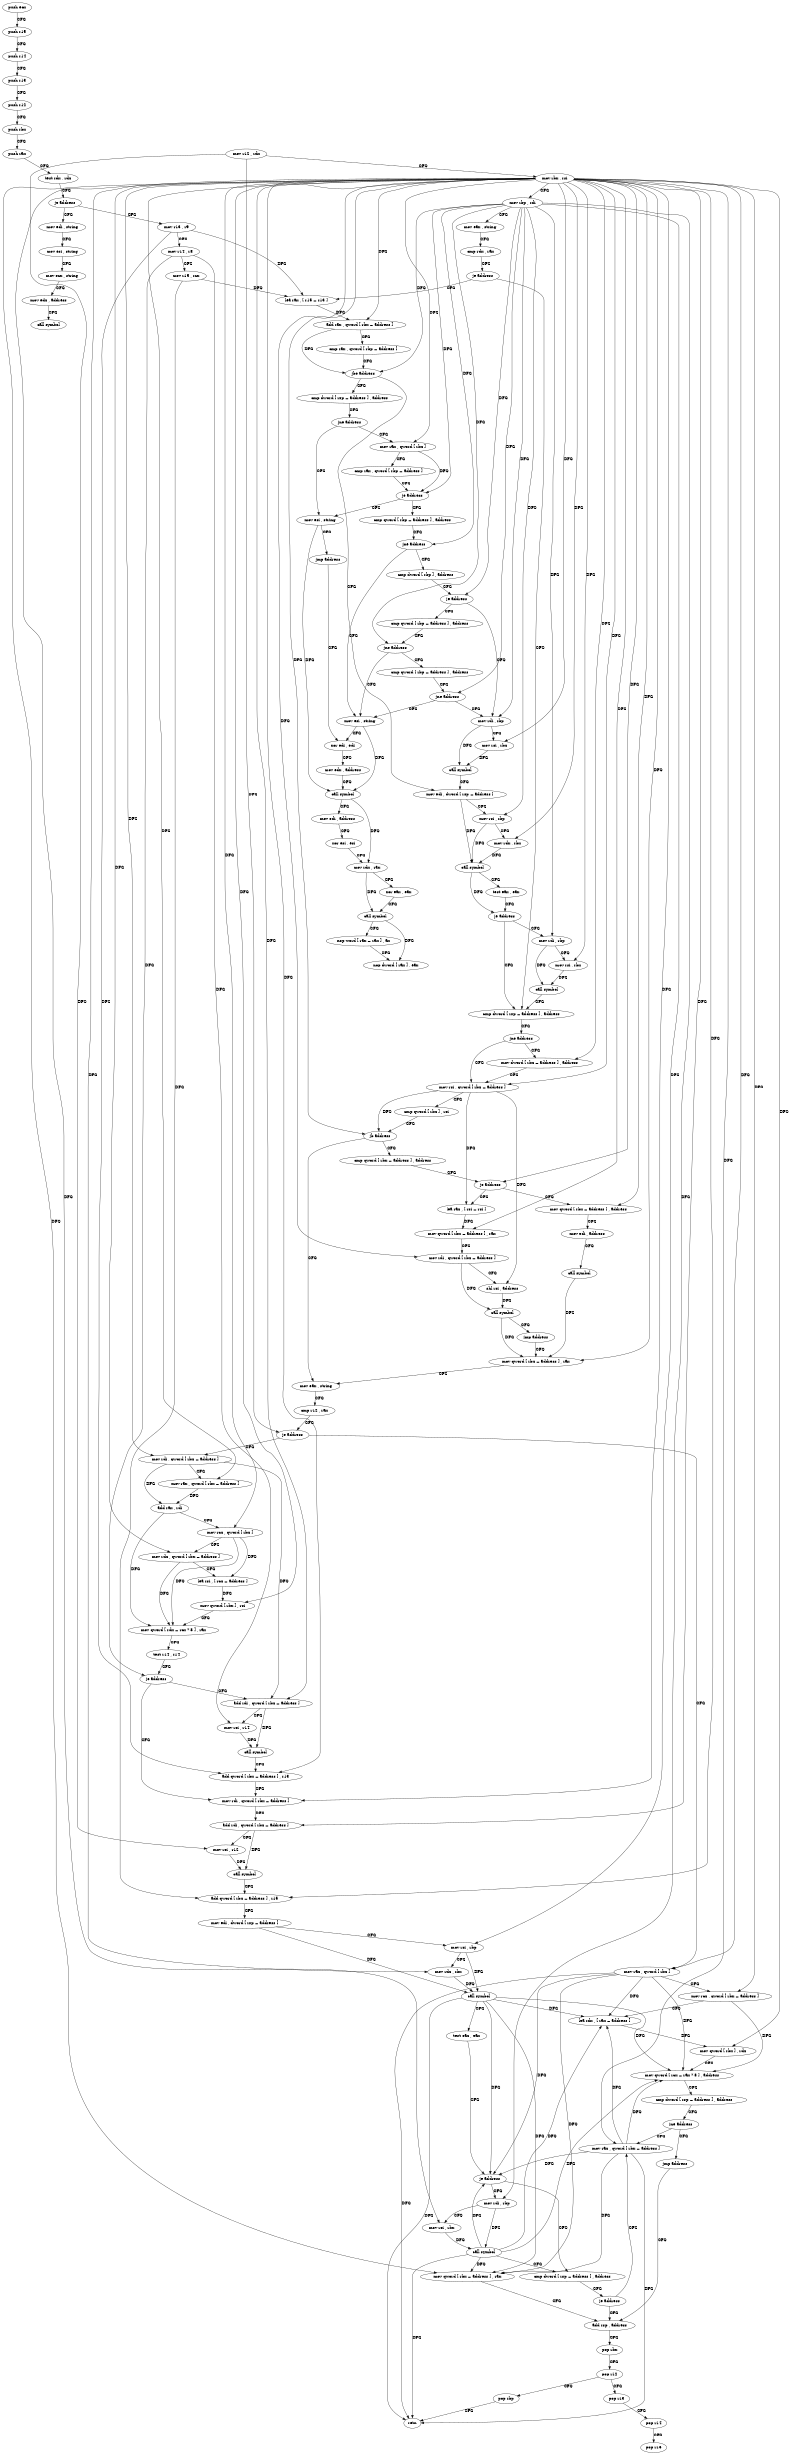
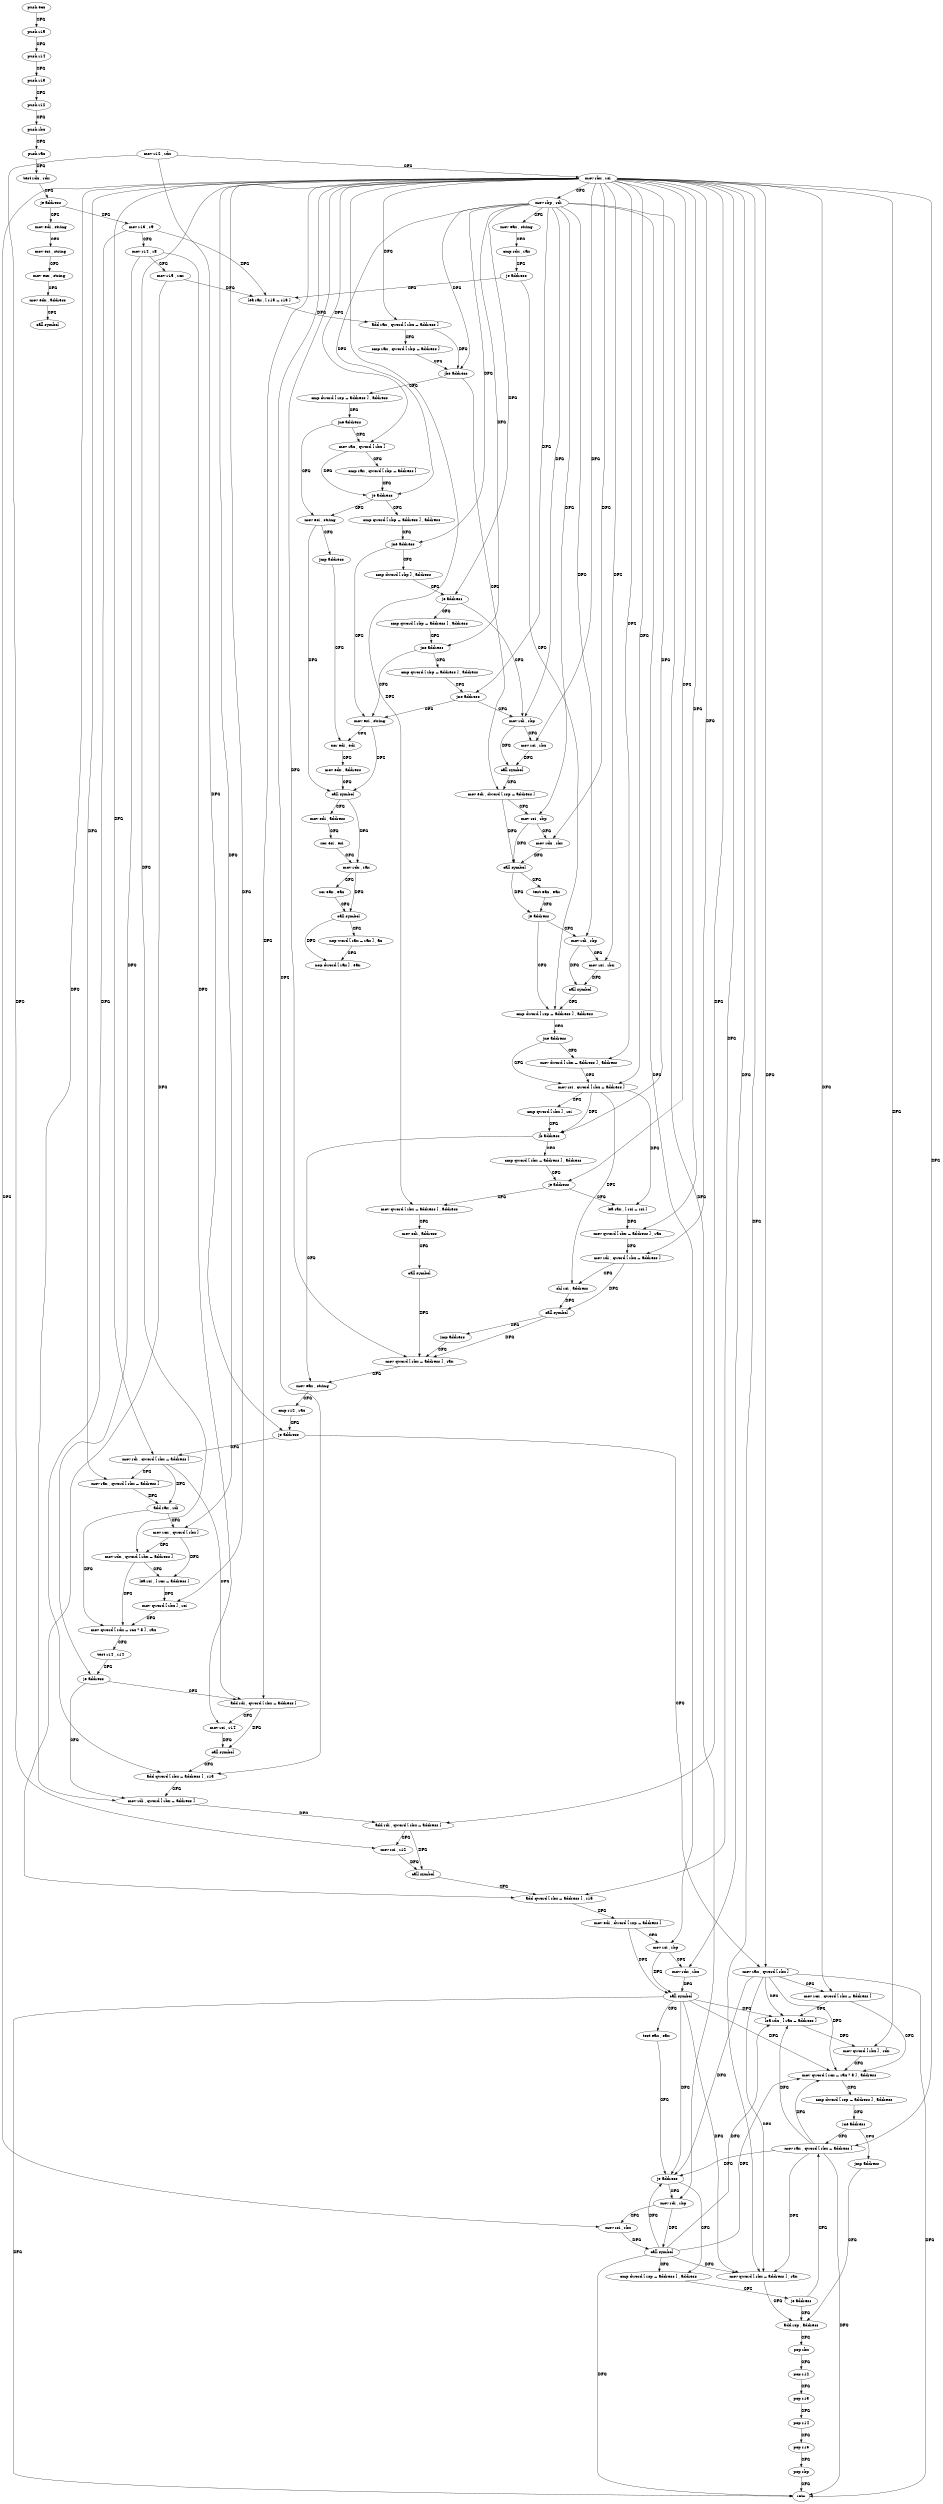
edge "mov rcx , qword [ rbx ]" -> "mov qword [ rdx + rcx * 8 ] , rax": removed, label "DFG"
edge "mov rcx , qword [ rbx + address ]" -> "mov qword [ rcx + rax * 8 ] , address": label "DFG" -> "CFG"
edge "pop r12" -> "pop rbp": now "pop r15" -> "pop rbp"
